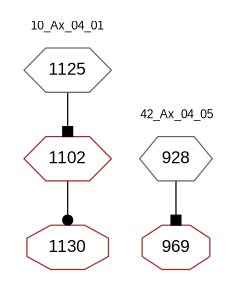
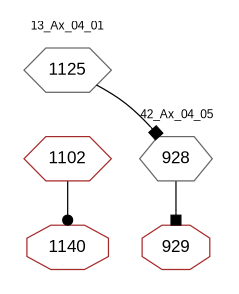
cluster "10_Ax_04_01": label "10_Ax_04_01" -> "13_Ax_04_01"
edge "1125" -> "1102": now "1125" -> "928"
node "1130": label "1130" -> "1140"
node "969": label "969" -> "929"
